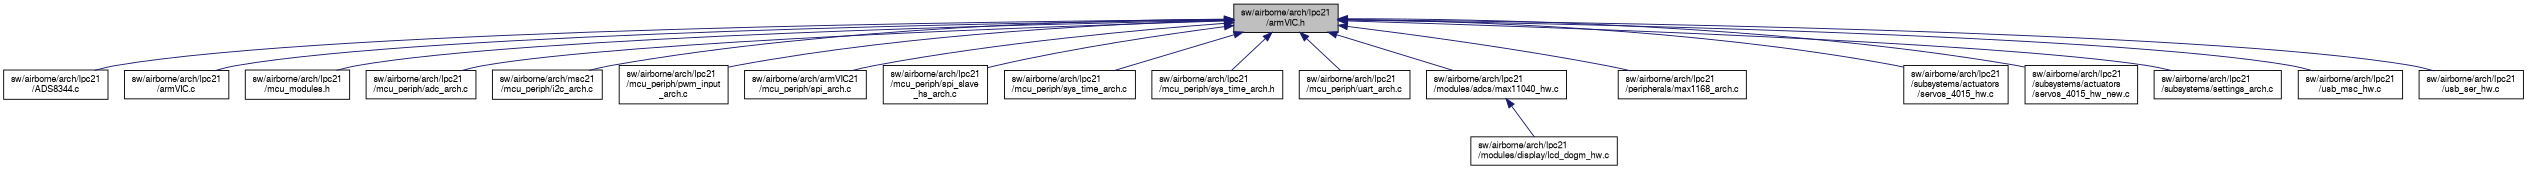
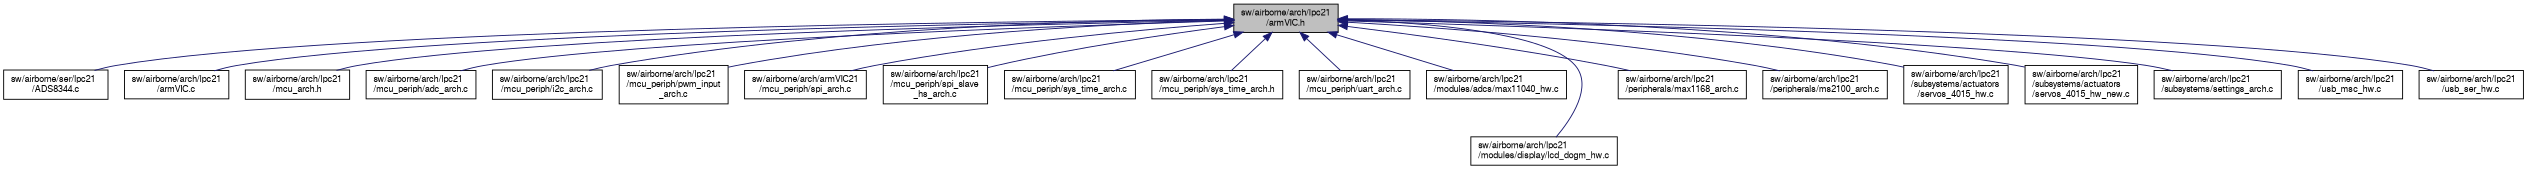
node "sw/airborne/arch/lpc21 /ADS8344.c": label "sw/airborne/arch/lpc21 /ADS8344.c" -> "sw/airborne/ser/lpc21 /ADS8344.c"
node "sw/airborne/arch/lpc21 /mcu_modules.h": label "sw/airborne/arch/lpc21 /mcu_modules.h" -> "sw/airborne/arch/lpc21 /mcu_arch.h"
node "sw/airborne/arch/msc21 /mcu_periph/i2c_arch.c": label "sw/airborne/arch/msc21 /mcu_periph/i2c_arch.c" -> "sw/airborne/arch/lpc21 /mcu_periph/i2c_arch.c"
node "sw/airborne/arch/lpc21 /peripherals/ms2100_arch.c": added
edge "sw/airborne/arch/lpc21 /modules/display/lcd_dogm_hw.c" -> "sw/airborne/arch/lpc21 /modules/adcs/max11040_hw.c": now "sw/airborne/arch/lpc21 /modules/display/lcd_dogm_hw.c" -> "sw/airborne/arch/lpc21 /armVIC.h"
